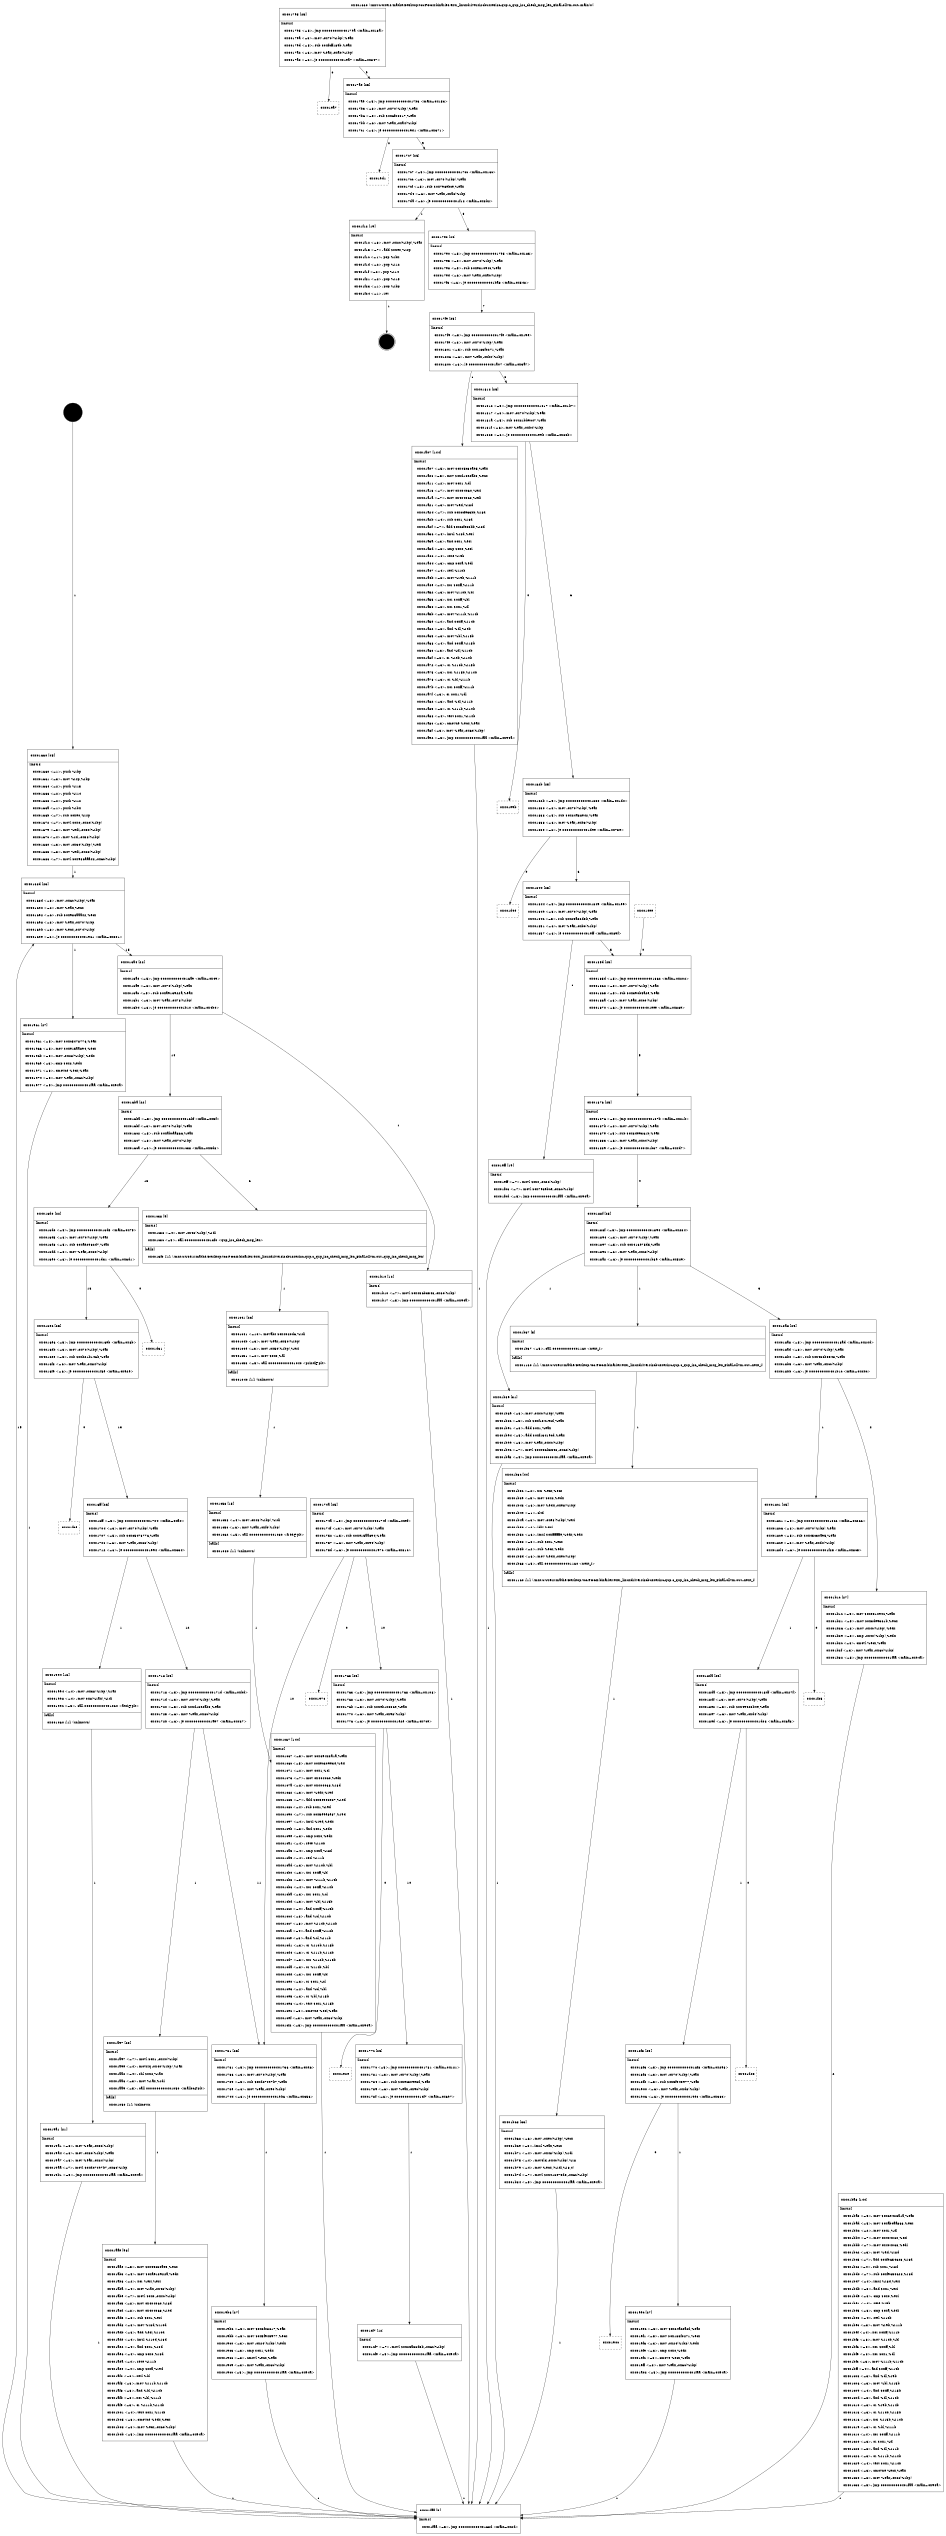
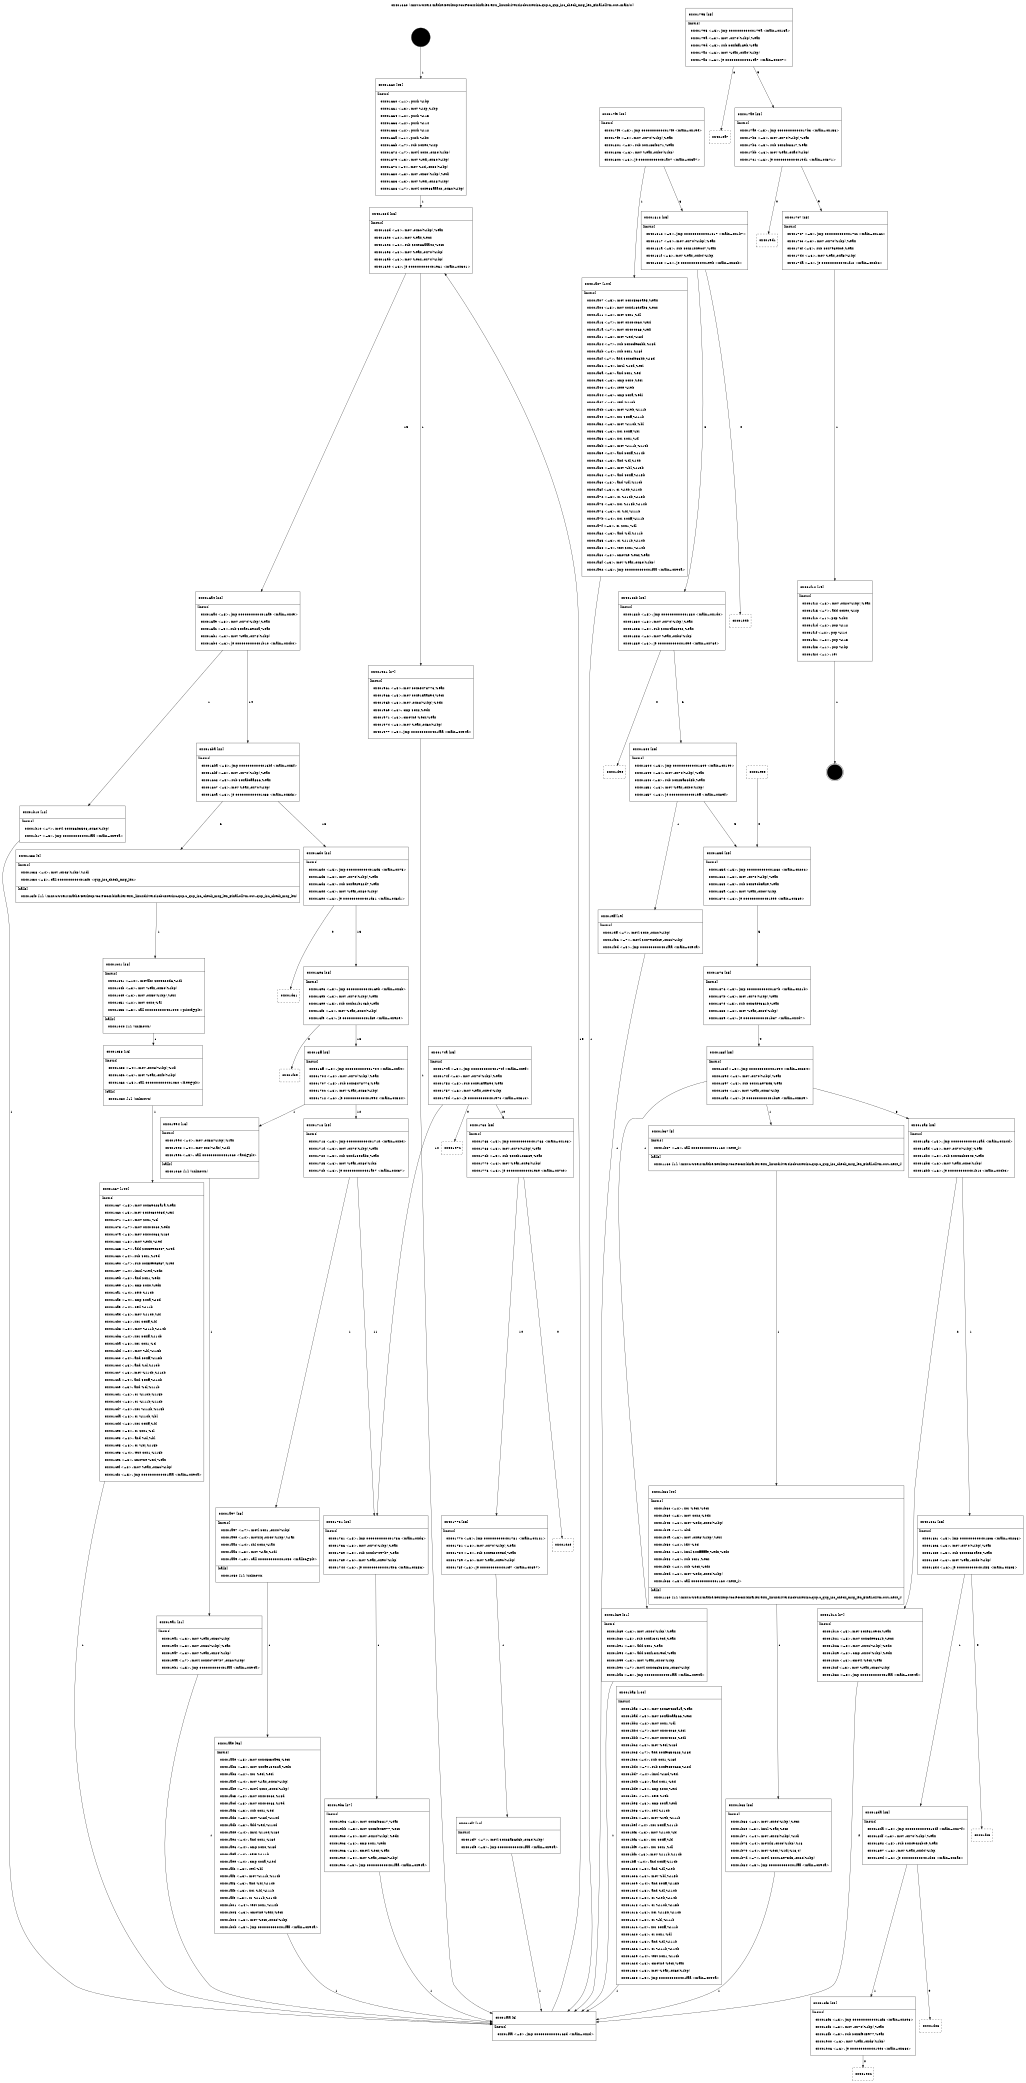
node "0x4017e0 [25]": removed
node "0x4019ec [27]": removed
